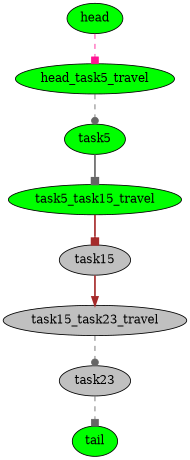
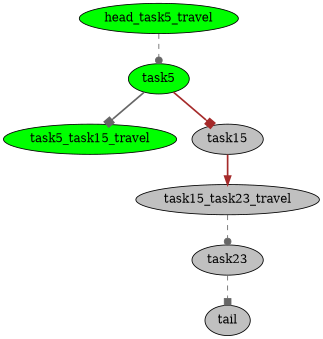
node "head": removed
edge "task5_task15_travel" -> "task15": now "task5" -> "task15"
node "tail": fillcolor green -> gray
